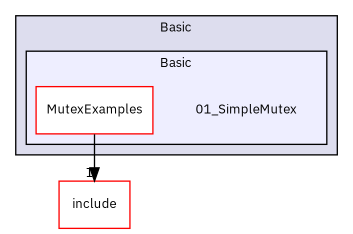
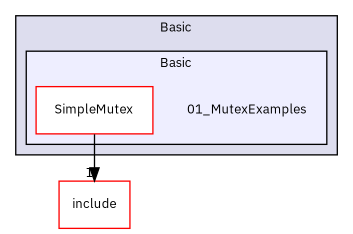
node "MutexExamples": label "MutexExamples" -> "SimpleMutex"
node "01_SimpleMutex": label "01_SimpleMutex" -> "01_MutexExamples"
